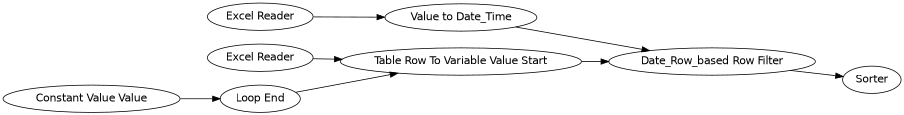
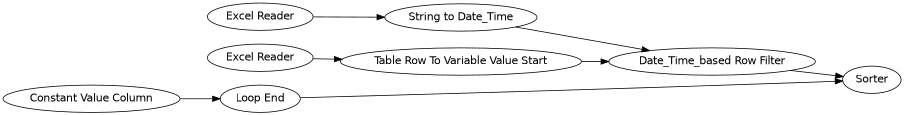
node "Value to Date_Time": label "Value to Date_Time" -> "String to Date_Time"
node "Date_Row_based Row Filter": label "Date_Row_based Row Filter" -> "Date_Time_based Row Filter"
edge "Loop End" -> "Table Row To Variable Value Start": now "Loop End" -> "Sorter"
node "Constant Value Value": label "Constant Value Value" -> "Constant Value Column"
